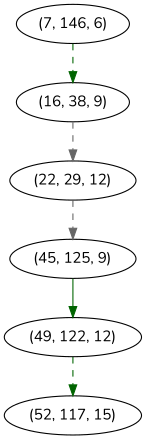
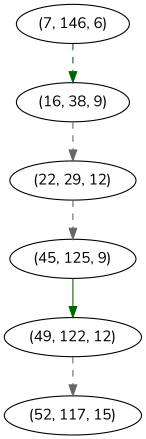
edge "(49, 122, 12)" -> "(52, 117, 15)": color darkgreen -> gray40
